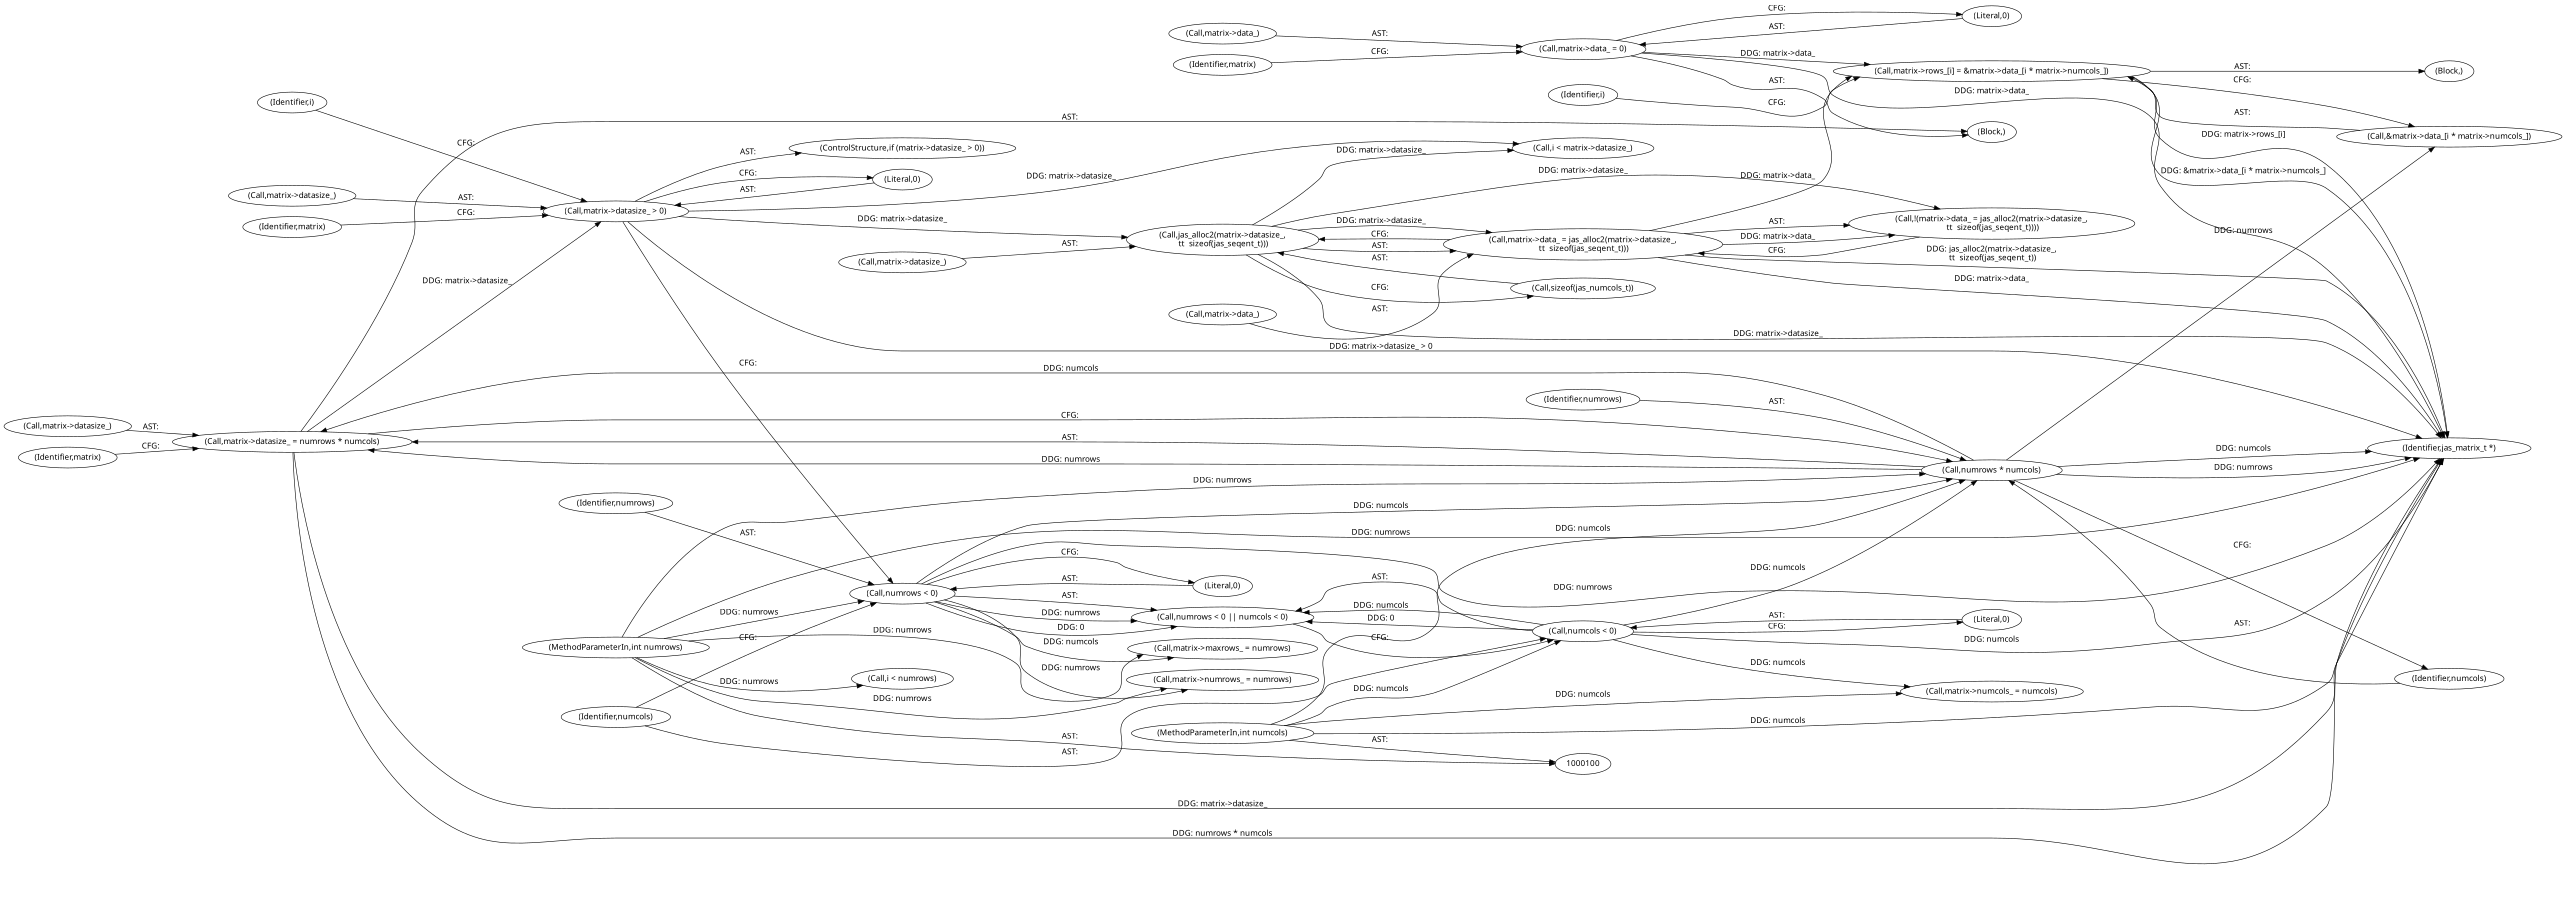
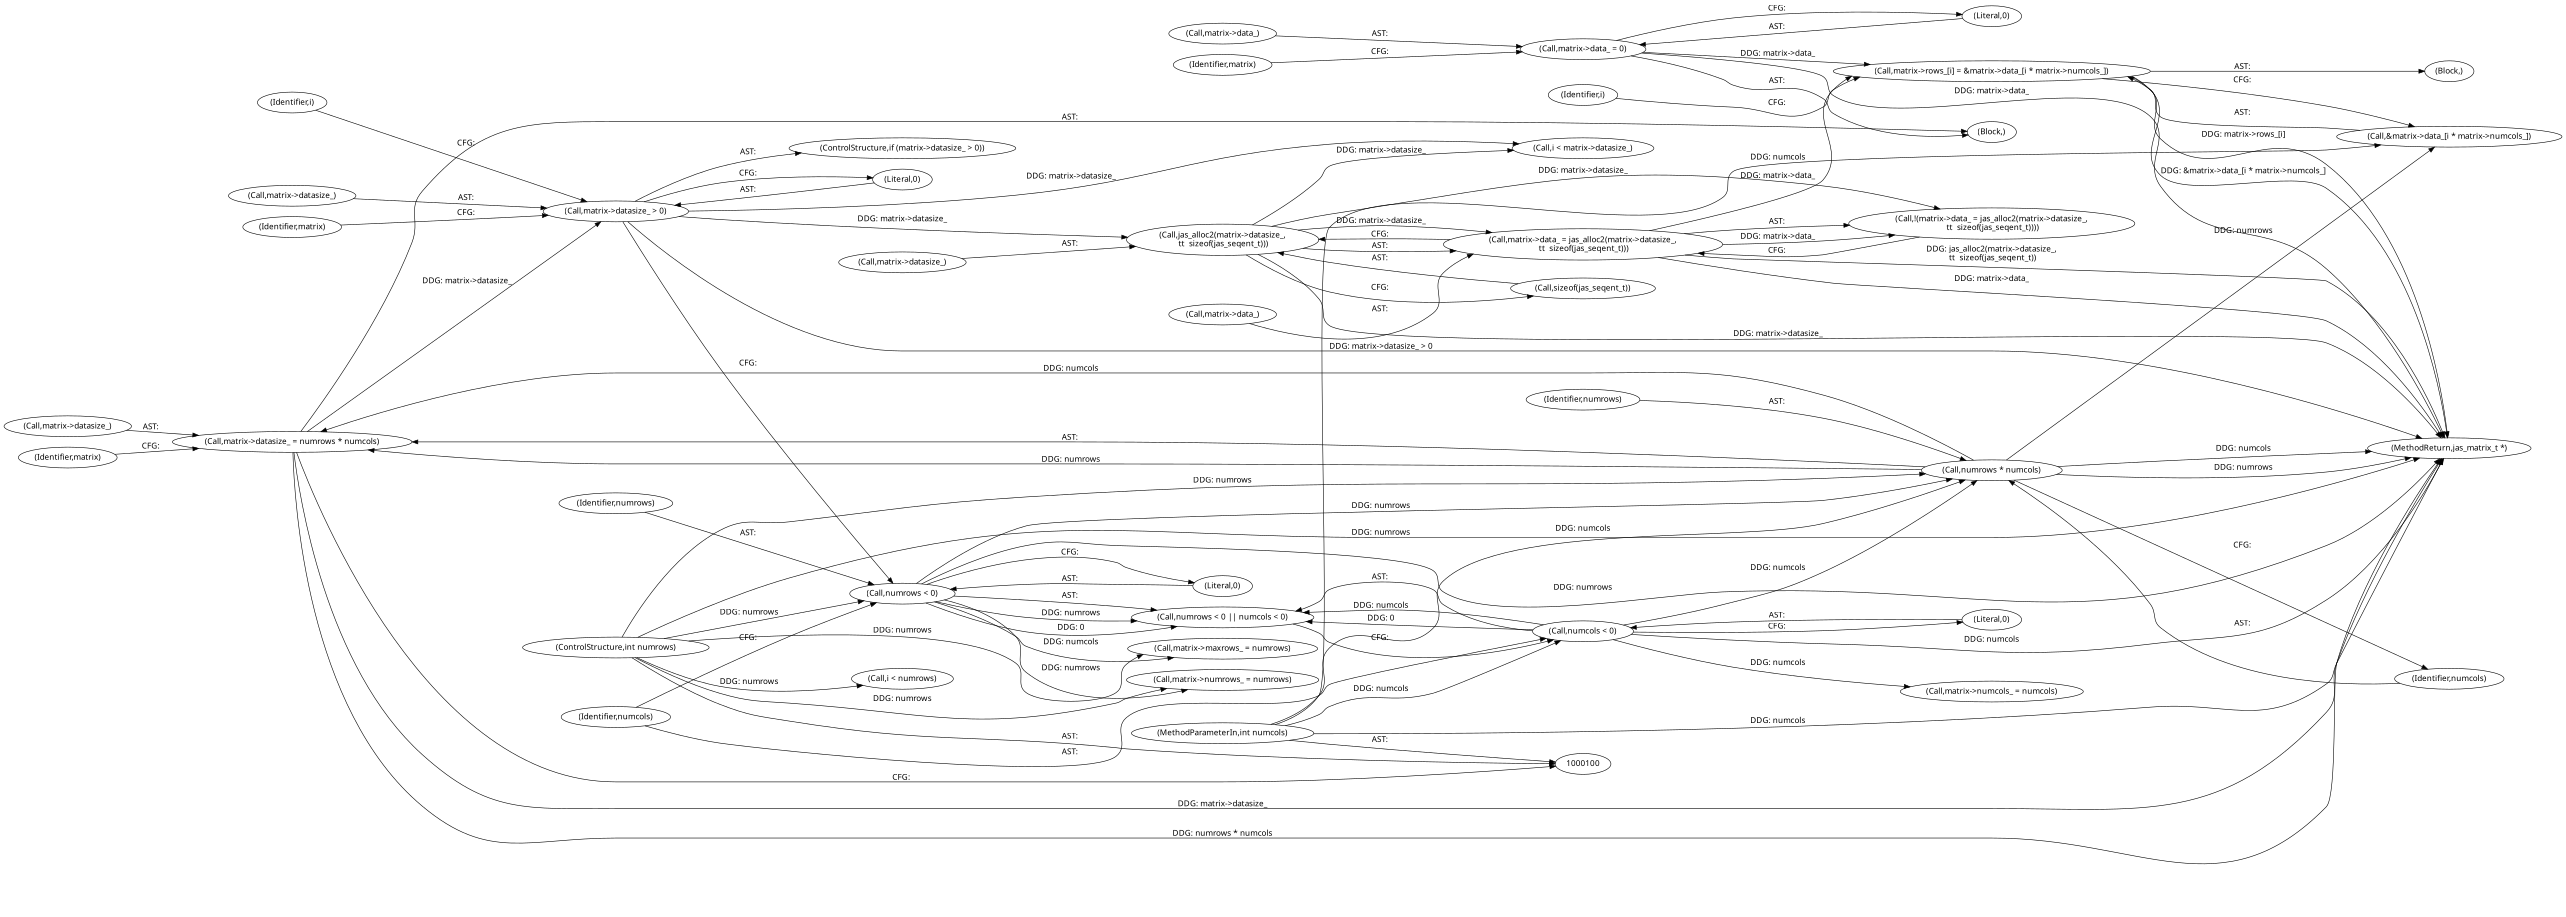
node "(Call,sizeof(jas_numcols_t))": label "(Call,sizeof(jas_numcols_t))" -> "(Call,sizeof(jas_seqent_t))"
edge "(Call,matrix->datasize_ = numrows * numcols)" -> "(Call,numrows * numcols)": now "(Call,matrix->datasize_ = numrows * numcols)" -> "1000100"
node "(Identifier,jas_matrix_t *)": label "(Identifier,jas_matrix_t *)" -> "(MethodReturn,jas_matrix_t *)"
edge "(Call,numrows < 0)" -> "(Call,numrows * numcols)": label "DDG: numcols" -> "DDG: numrows"
node "(MethodParameterIn,int numrows)": label "(MethodParameterIn,int numrows)" -> "(ControlStructure,int numrows)"
edge "(MethodParameterIn,int numcols)" -> "(Call,matrix->numcols_ = numcols)": now "(MethodParameterIn,int numcols)" -> "(Call,&matrix->data_[i * matrix->numcols_])"
